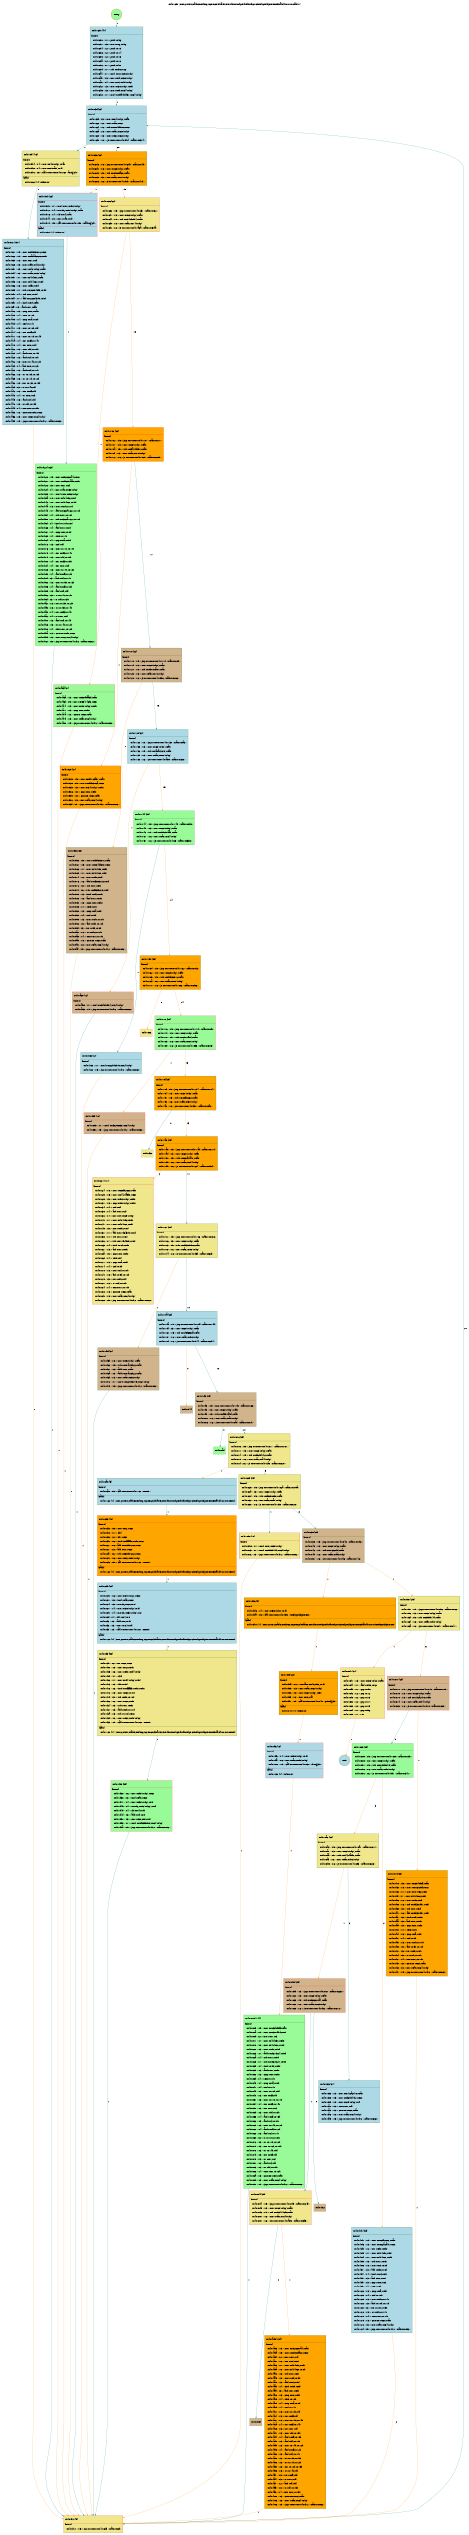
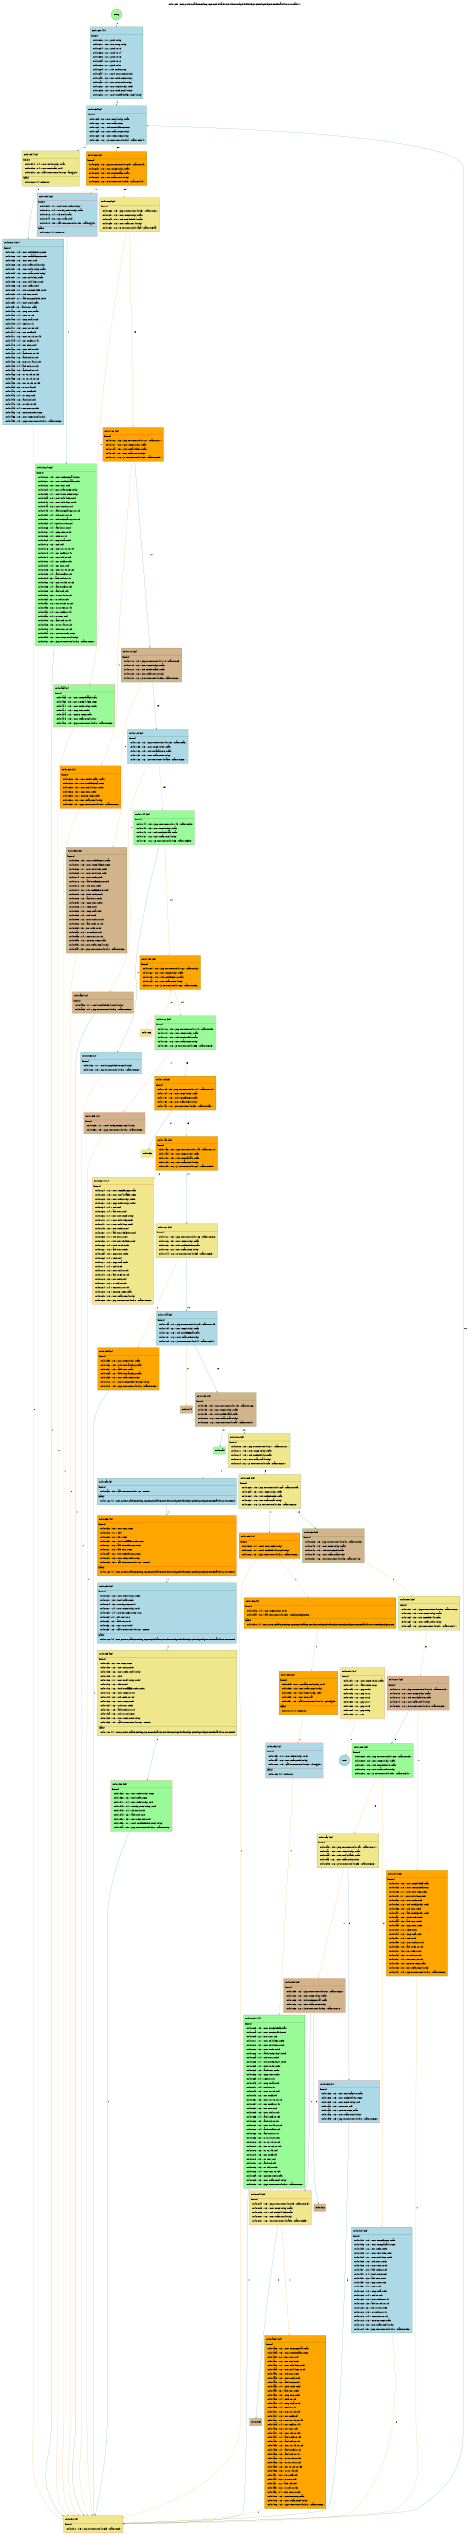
edge "0x40175d [25]" -> "0x401ee6": reversed
node "0x401d5f [31]": fillcolor tan -> orange
node "0x401ebe [19]": fillcolor khaki -> orange
edge "0x40183e [25]" -> "0x401dd6 [9]": now "0x401ebe [19]" -> "0x401dd6 [9]"
edge "0x401857 [25]" -> "0x401ed1 [21]": removed, label "1"
node "0x401c93 [27]": color darkgreen -> red
edge "0x401c93 [27]" -> "0x401f72 [5]": added, label "2"
